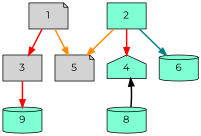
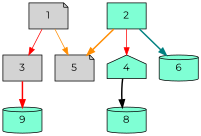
edge "2" -> "4": style bold -> solid
edge "1" -> "3": style bold -> solid
edge "1" -> "5": style bold -> solid
edge "8" -> "4": reversed
